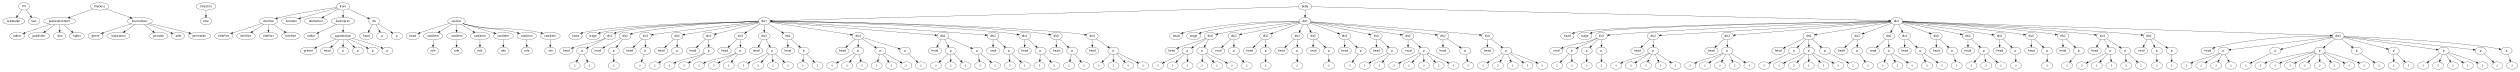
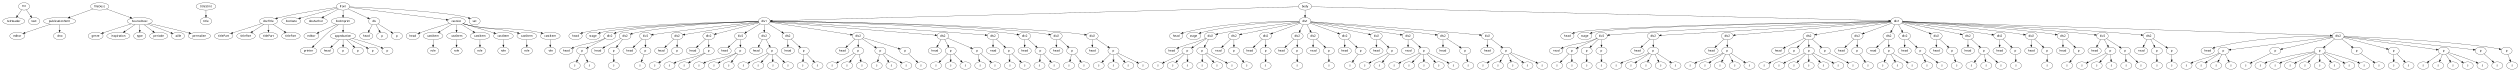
edge "front" -> "castList": added
node "set": added
node "publisher": removed
node "rights": removed
node "type": added
edge "approbation" -> "printer": now "docImprint" -> "printer"
